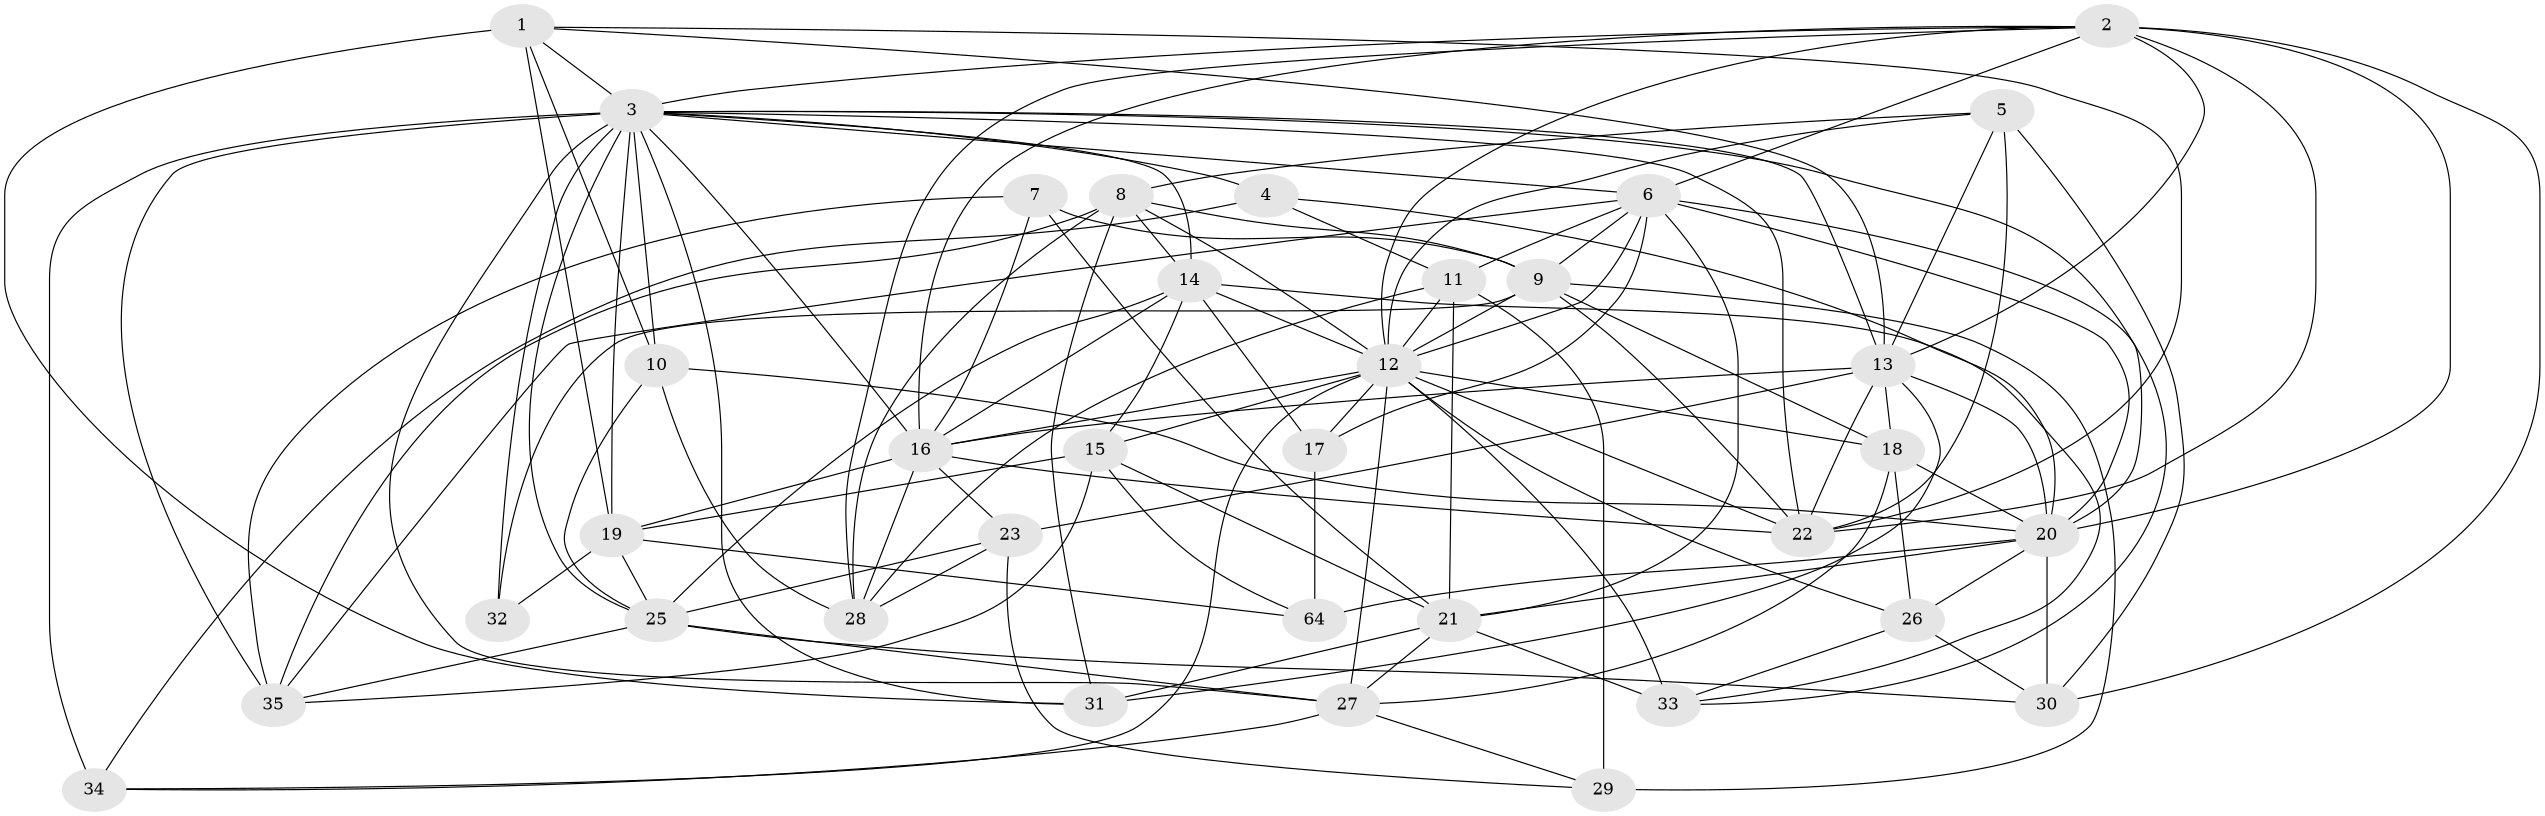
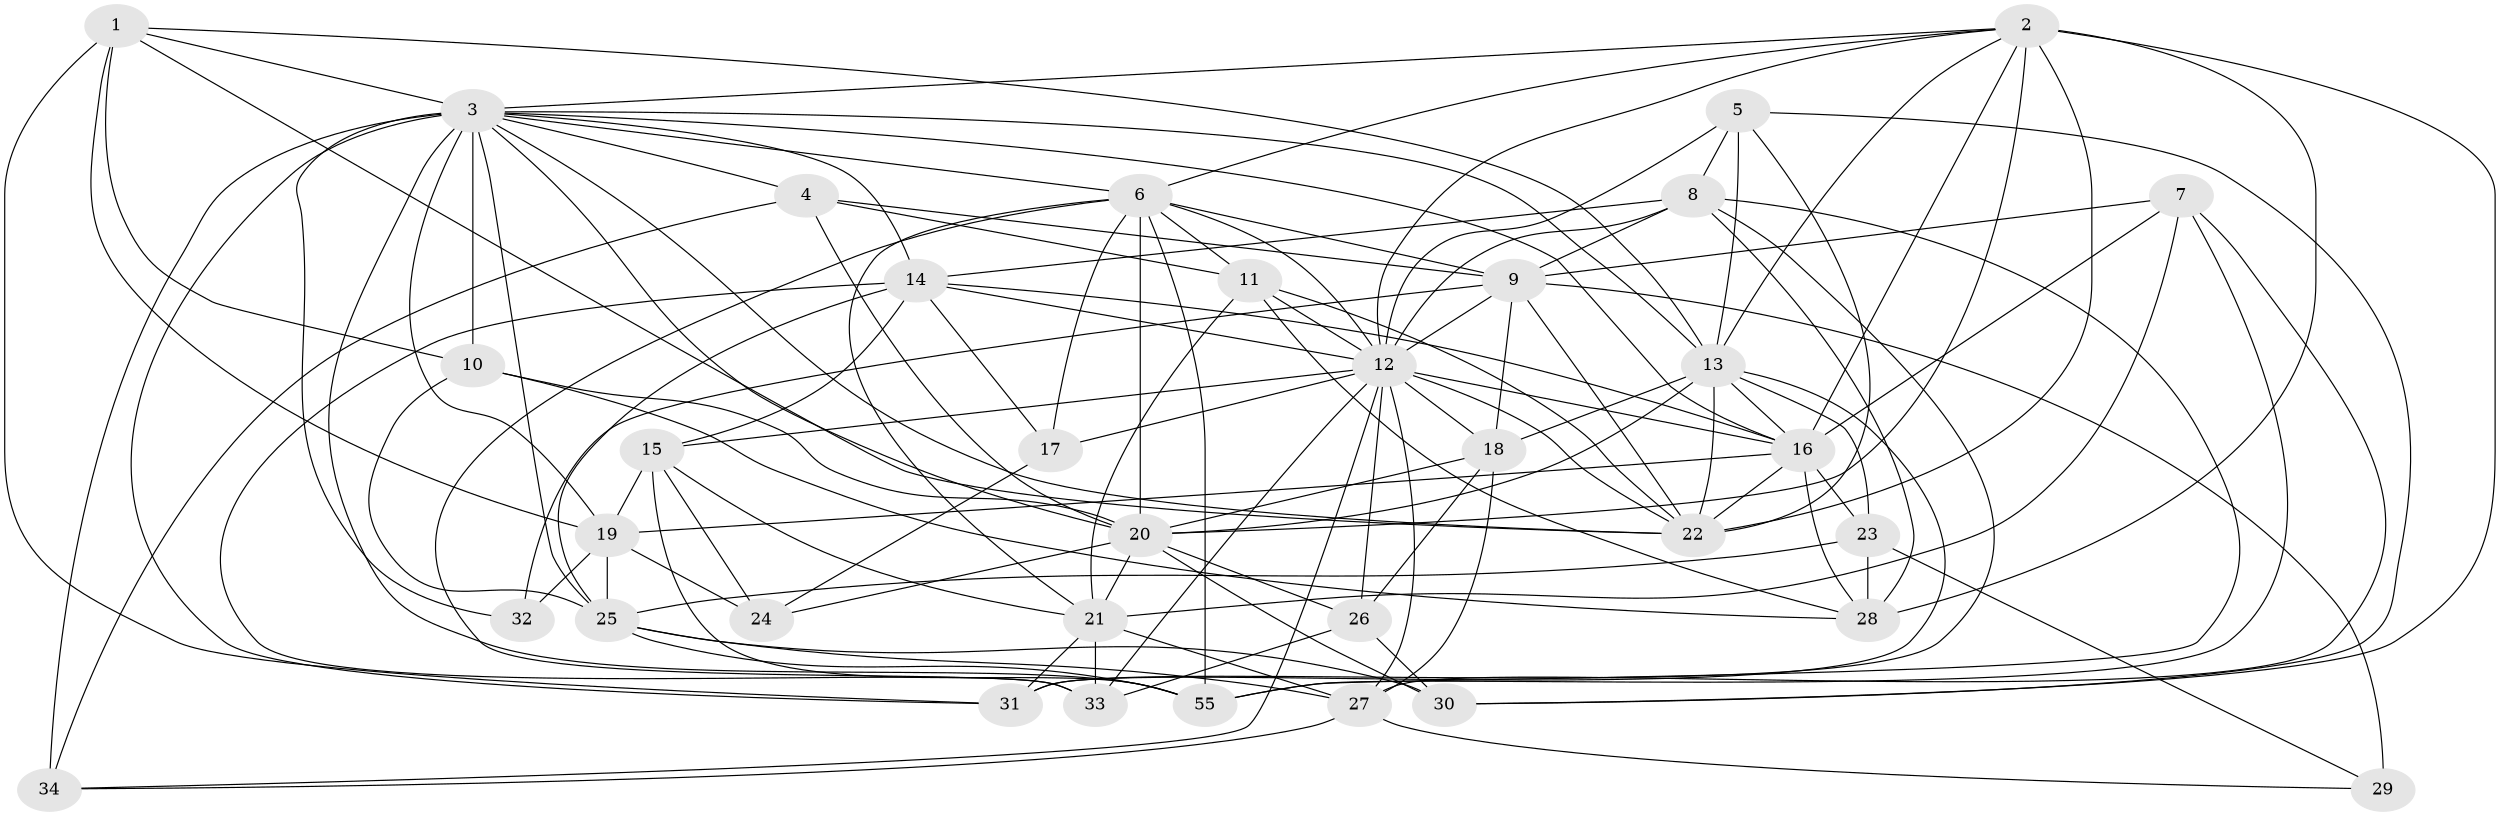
edge "4" -- "9": added
edge "11" -- "29": now "11" -- "22"
node "64": label "64" -> "24"
edge "3" -- "27": now "7" -- "27"
node "35": label "35" -> "55"
